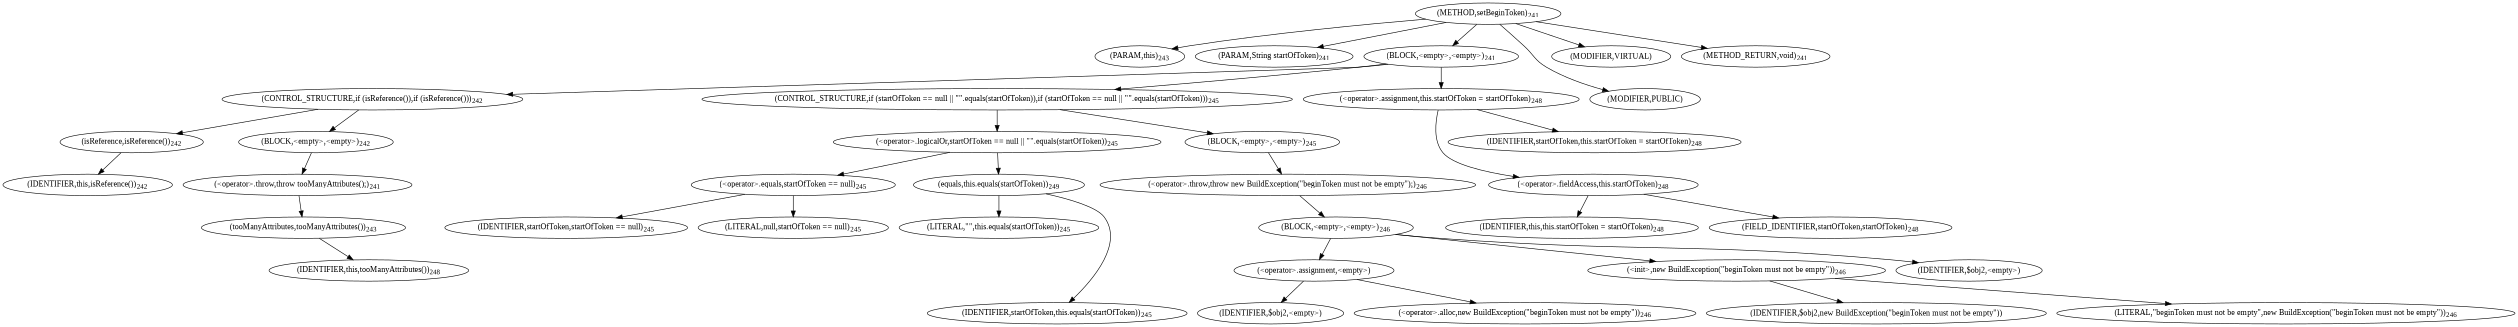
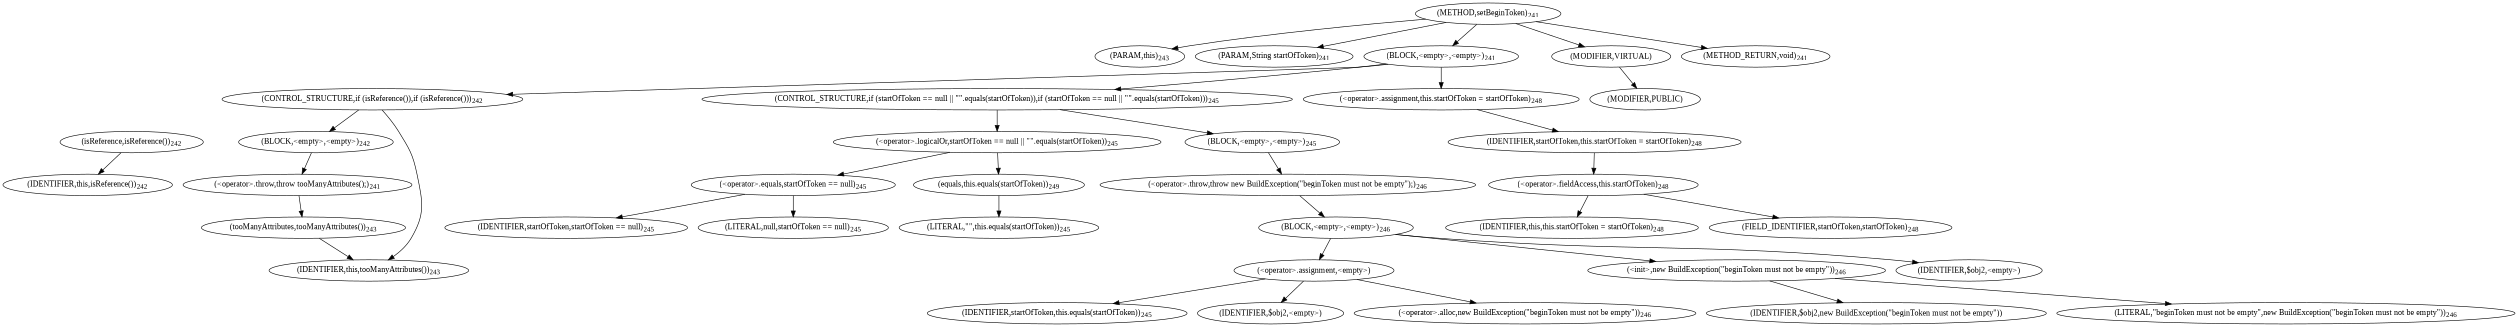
edge "(METHOD,setBeginToken)" -> "(MODIFIER,PUBLIC)": now "(MODIFIER,VIRTUAL)" -> "(MODIFIER,PUBLIC)"
edge "(CONTROL_STRUCTURE,if (isReference()),if (isReference()))" -> "(isReference,isReference())": now "(CONTROL_STRUCTURE,if (isReference()),if (isReference()))" -> "(IDENTIFIER,this,tooManyAttributes())"
edge "(<operator>.assignment,this.startOfToken = startOfToken)" -> "(<operator>.fieldAccess,this.startOfToken)": now "(IDENTIFIER,startOfToken,this.startOfToken = startOfToken)" -> "(<operator>.fieldAccess,this.startOfToken)"
edge "(equals,this.equals(startOfToken))" -> "(IDENTIFIER,startOfToken,this.equals(startOfToken))": now "(<operator>.assignment,<empty>)" -> "(IDENTIFIER,startOfToken,this.equals(startOfToken))"
node "(IDENTIFIER,this,tooManyAttributes())": text "248" -> "243"
